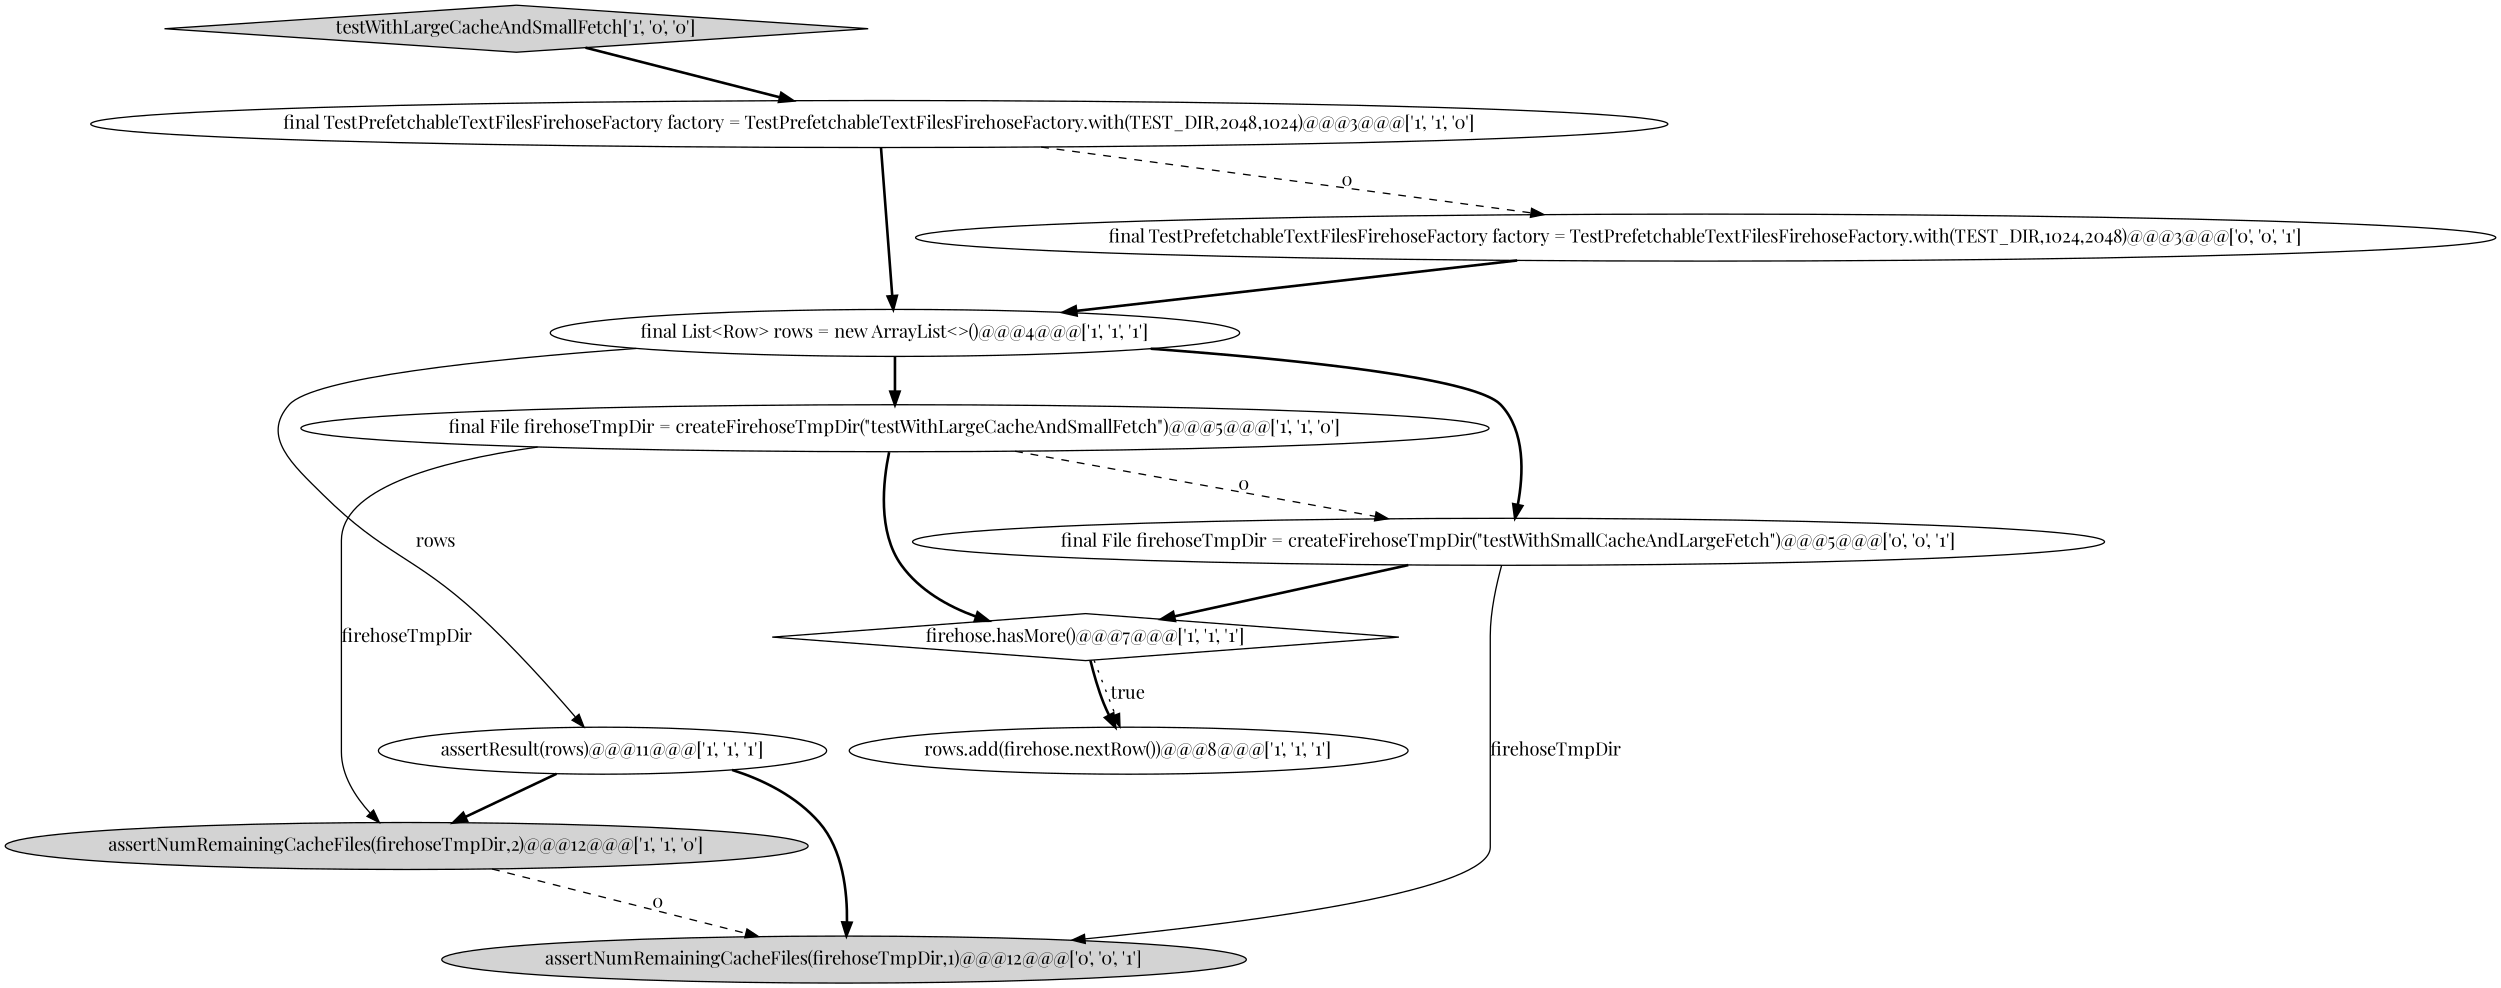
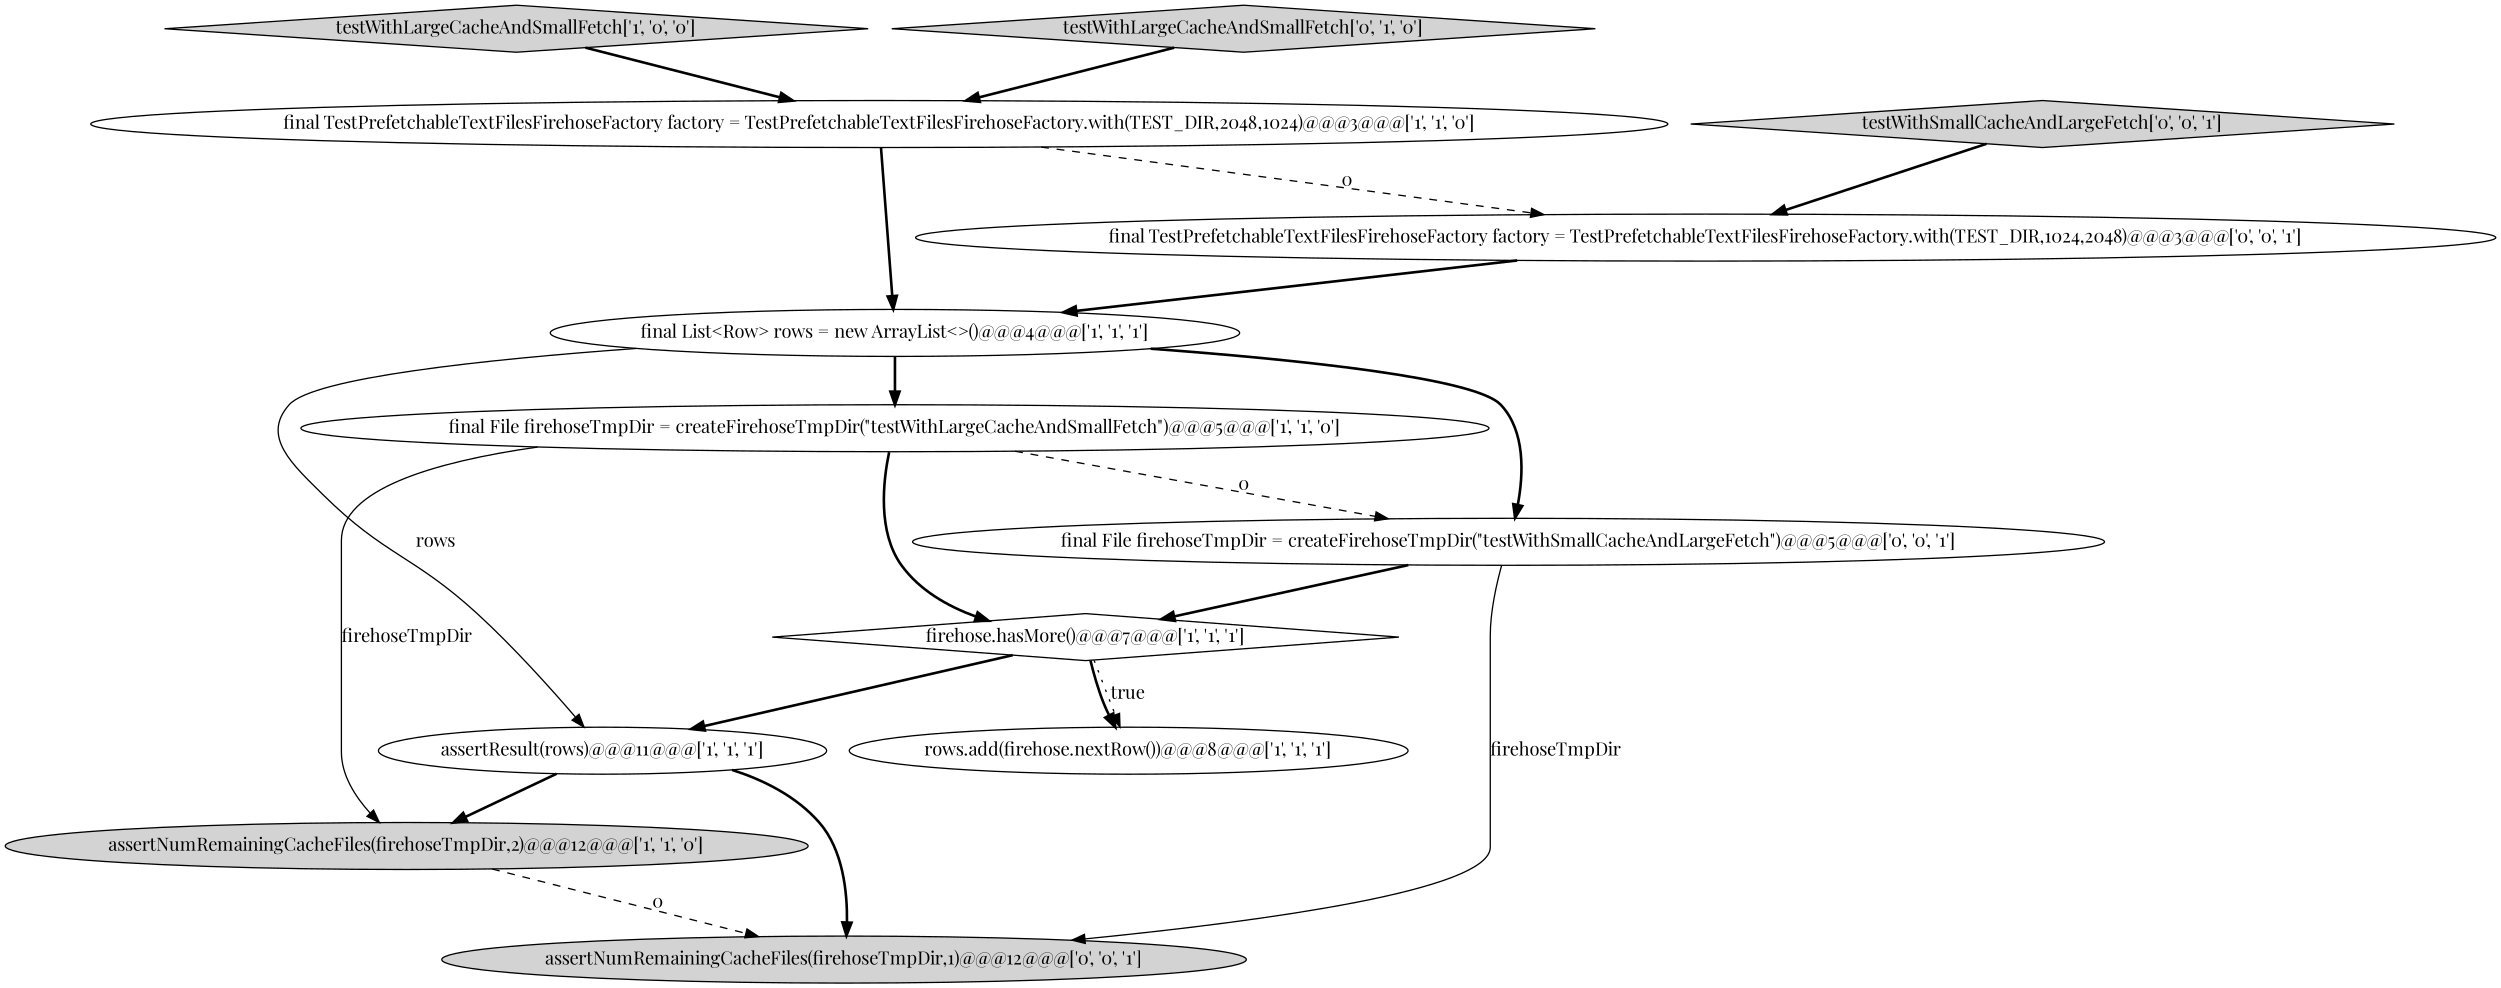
node "testWithLargeCacheAndSmallFetch['0', '1', '0']": added
node "testWithSmallCacheAndLargeFetch['0', '0', '1']": added
edge "firehose.hasMore()@@@7@@@['1', '1', '1']" -> "assertResult(rows)@@@11@@@['1', '1', '1']": added
